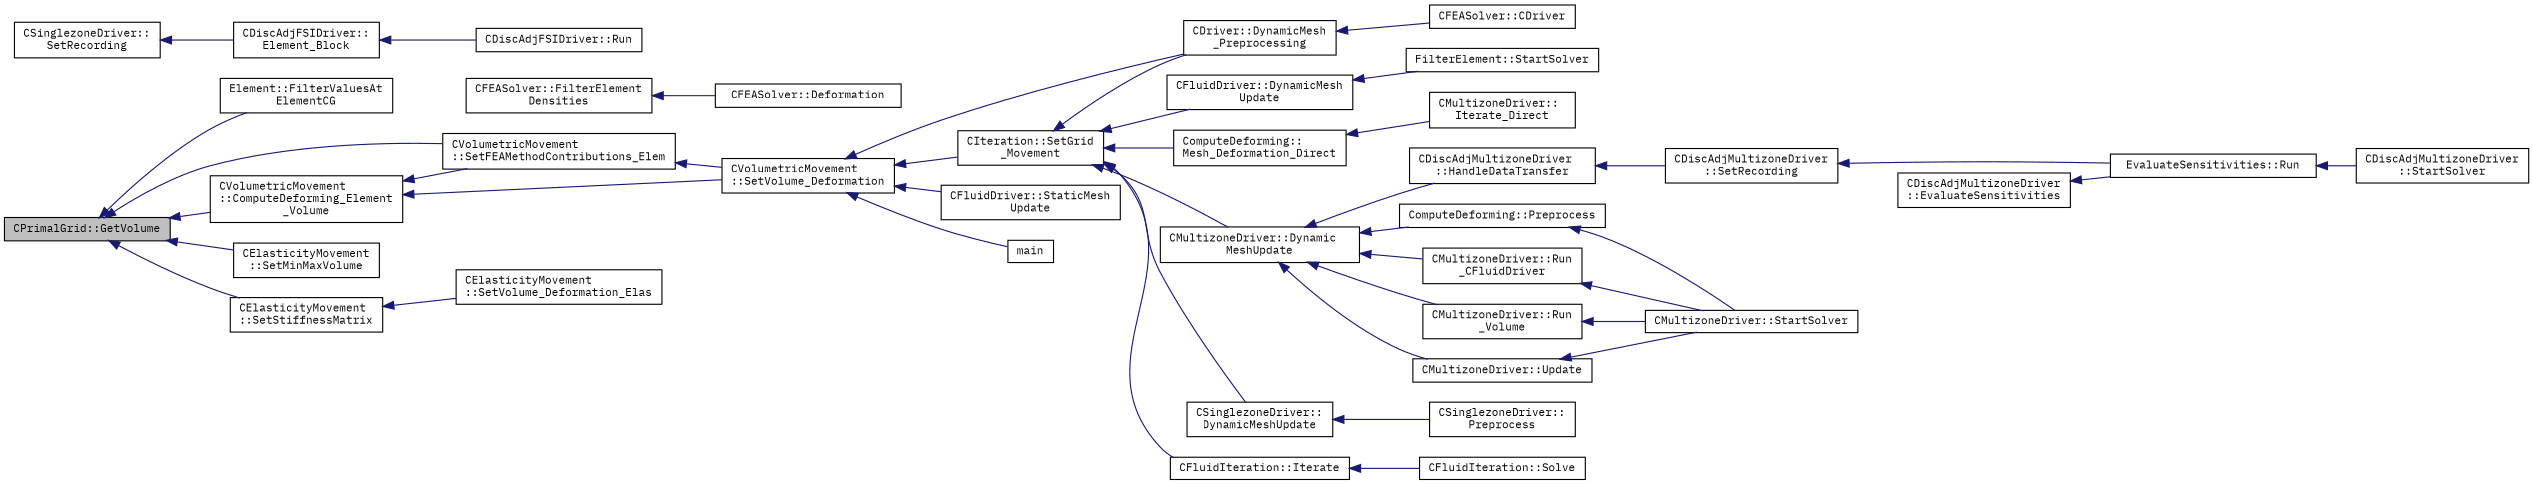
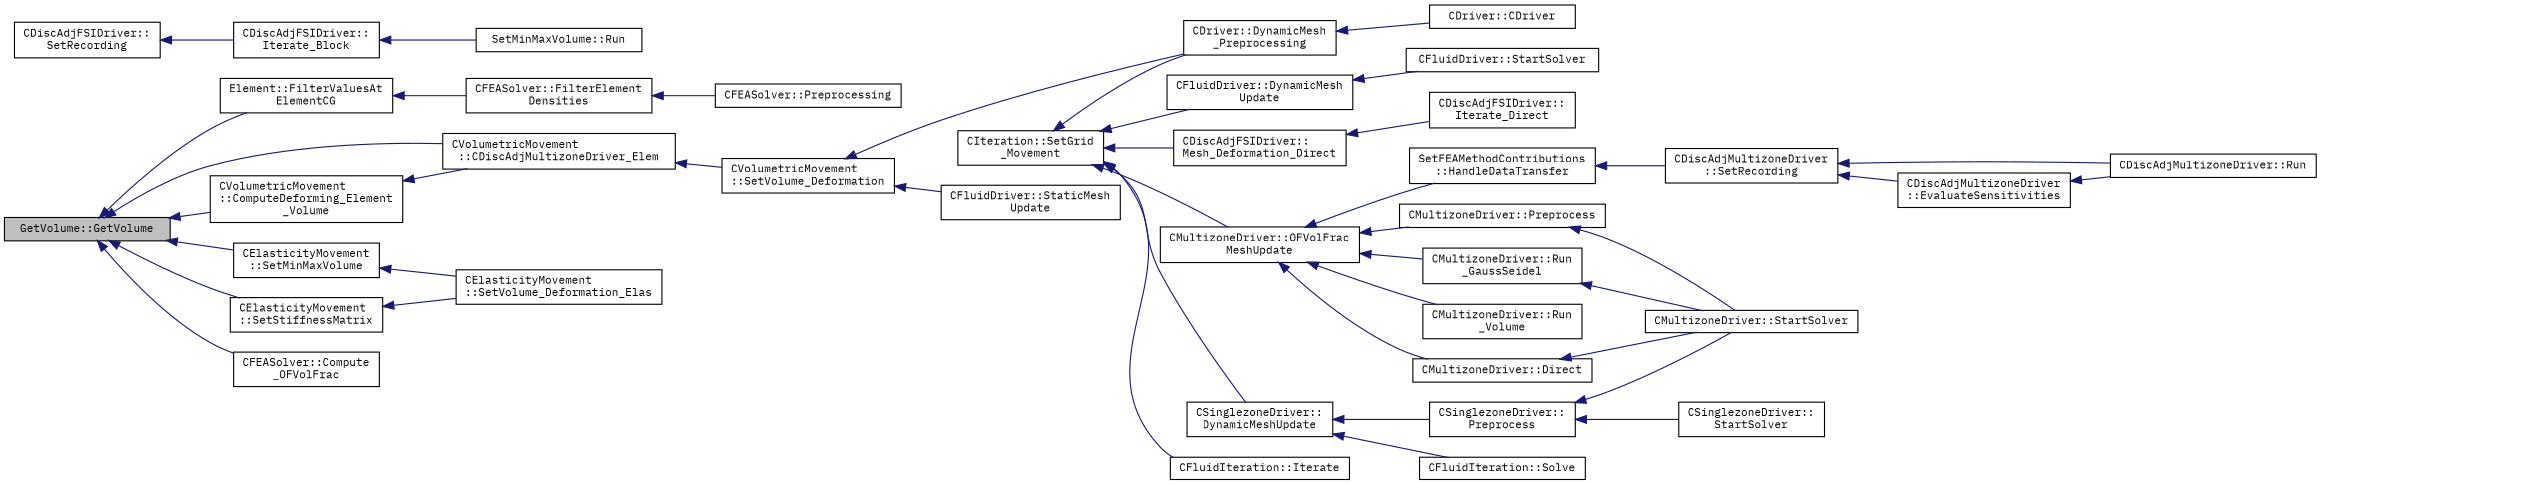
node "CFEASolver::CDriver": label "CFEASolver::CDriver" -> "CDriver::CDriver"
node "CSinglezoneDriver:: SetRecording": label "CSinglezoneDriver:: SetRecording" -> "CDiscAdjFSIDriver:: SetRecording"
node "CDiscAdjFSIDriver:: Element_Block": label "CDiscAdjFSIDriver:: Element_Block" -> "CDiscAdjFSIDriver:: Iterate_Block"
node "CDiscAdjFSIDriver::Run": label "CDiscAdjFSIDriver::Run" -> "SetMinMaxVolume::Run"
node "FilterElement::StartSolver": label "FilterElement::StartSolver" -> "CFluidDriver::StartSolver"
edge "CFEASolver::FilterElement Densities" -> "Element::FilterValuesAt ElementCG": added
node "CFEASolver::Deformation": label "CFEASolver::Deformation" -> "CFEASolver::Preprocessing"
node "CMultizoneDriver:: Iterate_Direct": label "CMultizoneDriver:: Iterate_Direct" -> "CDiscAdjFSIDriver:: Iterate_Direct"
node "ComputeDeforming:: Mesh_Deformation_Direct": label "ComputeDeforming:: Mesh_Deformation_Direct" -> "CDiscAdjFSIDriver:: Mesh_Deformation_Direct"
node "CVolumetricMovement ::SetFEAMethodContributions_Elem": label "CVolumetricMovement ::SetFEAMethodContributions_Elem" -> "CVolumetricMovement ::CDiscAdjMultizoneDriver_Elem"
edge "CIteration::SetGrid _Movement" -> "CVolumetricMovement ::SetVolume_Deformation": removed
node "CDiscAdjMultizoneDriver ::HandleDataTransfer": label "CDiscAdjMultizoneDriver ::HandleDataTransfer" -> "SetFEAMethodContributions ::HandleDataTransfer"
node "EvaluateSensitivities::Run": label "EvaluateSensitivities::Run" -> "CDiscAdjMultizoneDriver::Run"
node "CDiscAdjMultizoneDriver ::StartSolver": removed
edge "CDiscAdjMultizoneDriver ::EvaluateSensitivities" -> "CDiscAdjMultizoneDriver ::SetRecording": added
edge "CVolumetricMovement ::SetVolume_Deformation" -> "CVolumetricMovement ::ComputeDeforming_Element _Volume": removed
node "ComputeDeforming::Preprocess": label "ComputeDeforming::Preprocess" -> "CMultizoneDriver::Preprocess"
node "CPrimalGrid::GetVolume": label "CPrimalGrid::GetVolume" -> "GetVolume::GetVolume"
node "CMultizoneDriver::Dynamic MeshUpdate": label "CMultizoneDriver::Dynamic MeshUpdate" -> "CMultizoneDriver::OFVolFrac MeshUpdate"
node "main": removed
node "CMultizoneDriver::Run _CFluidDriver": label "CMultizoneDriver::Run _CFluidDriver" -> "CMultizoneDriver::Run _GaussSeidel"
edge "CElasticityMovement ::SetVolume_Deformation_Elas" -> "CElasticityMovement ::SetMinMaxVolume": added
edge "CMultizoneDriver::StartSolver" -> "CMultizoneDriver::Run _Volume": now "CMultizoneDriver::StartSolver" -> "CSinglezoneDriver:: Preprocess"
node "CFEASolver::Compute _OFVolFrac": added
node "CMultizoneDriver::Update": label "CMultizoneDriver::Update" -> "CMultizoneDriver::Direct"
node "CSinglezoneDriver:: StartSolver": added
edge "CFluidIteration::Solve" -> "CFluidIteration::Iterate": now "CFluidIteration::Solve" -> "CSinglezoneDriver:: DynamicMeshUpdate"
